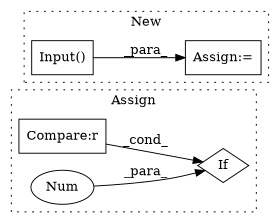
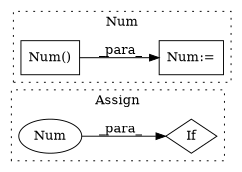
cluster "New": label "New" -> "Num"
node "Input()": label "Input()" -> "Num()"
node "Assign:=": label "Assign:=" -> "Num:="
node "Compare:r": removed
